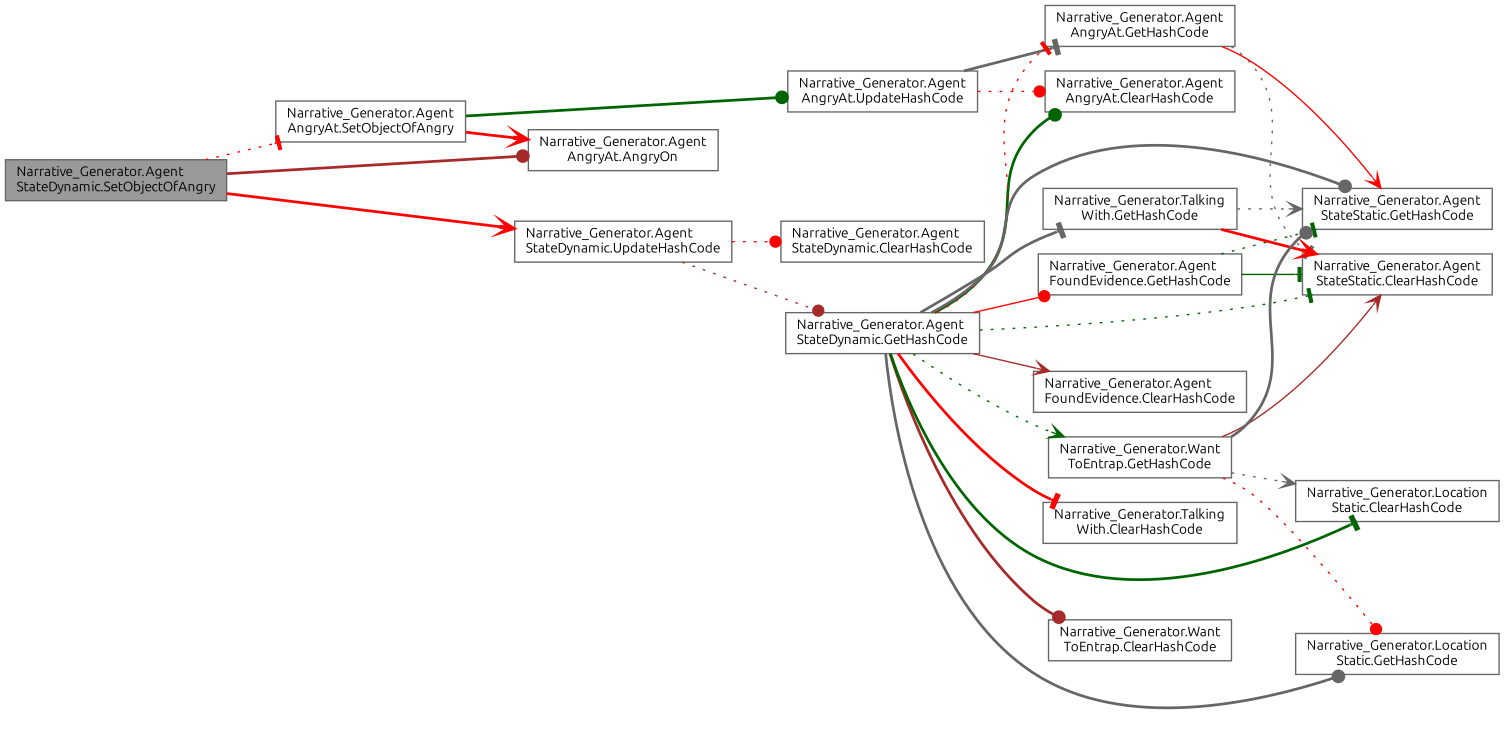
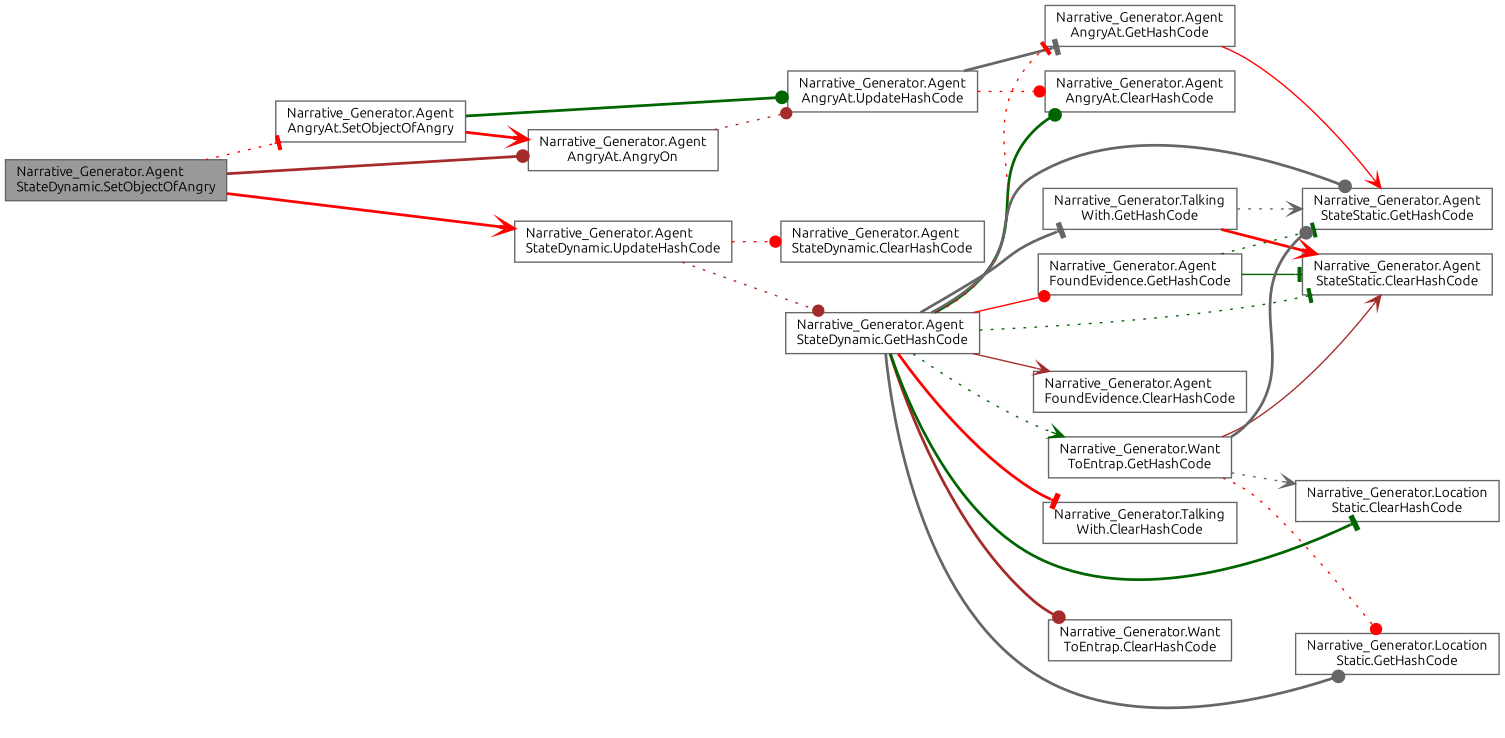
edge "Narrative_Generator.Agent AngryAt.AngryOn" -> "Narrative_Generator.Agent AngryAt.UpdateHashCode": added
edge "Narrative_Generator.Agent AngryAt.GetHashCode" -> "Narrative_Generator.Agent StateStatic.ClearHashCode": removed
